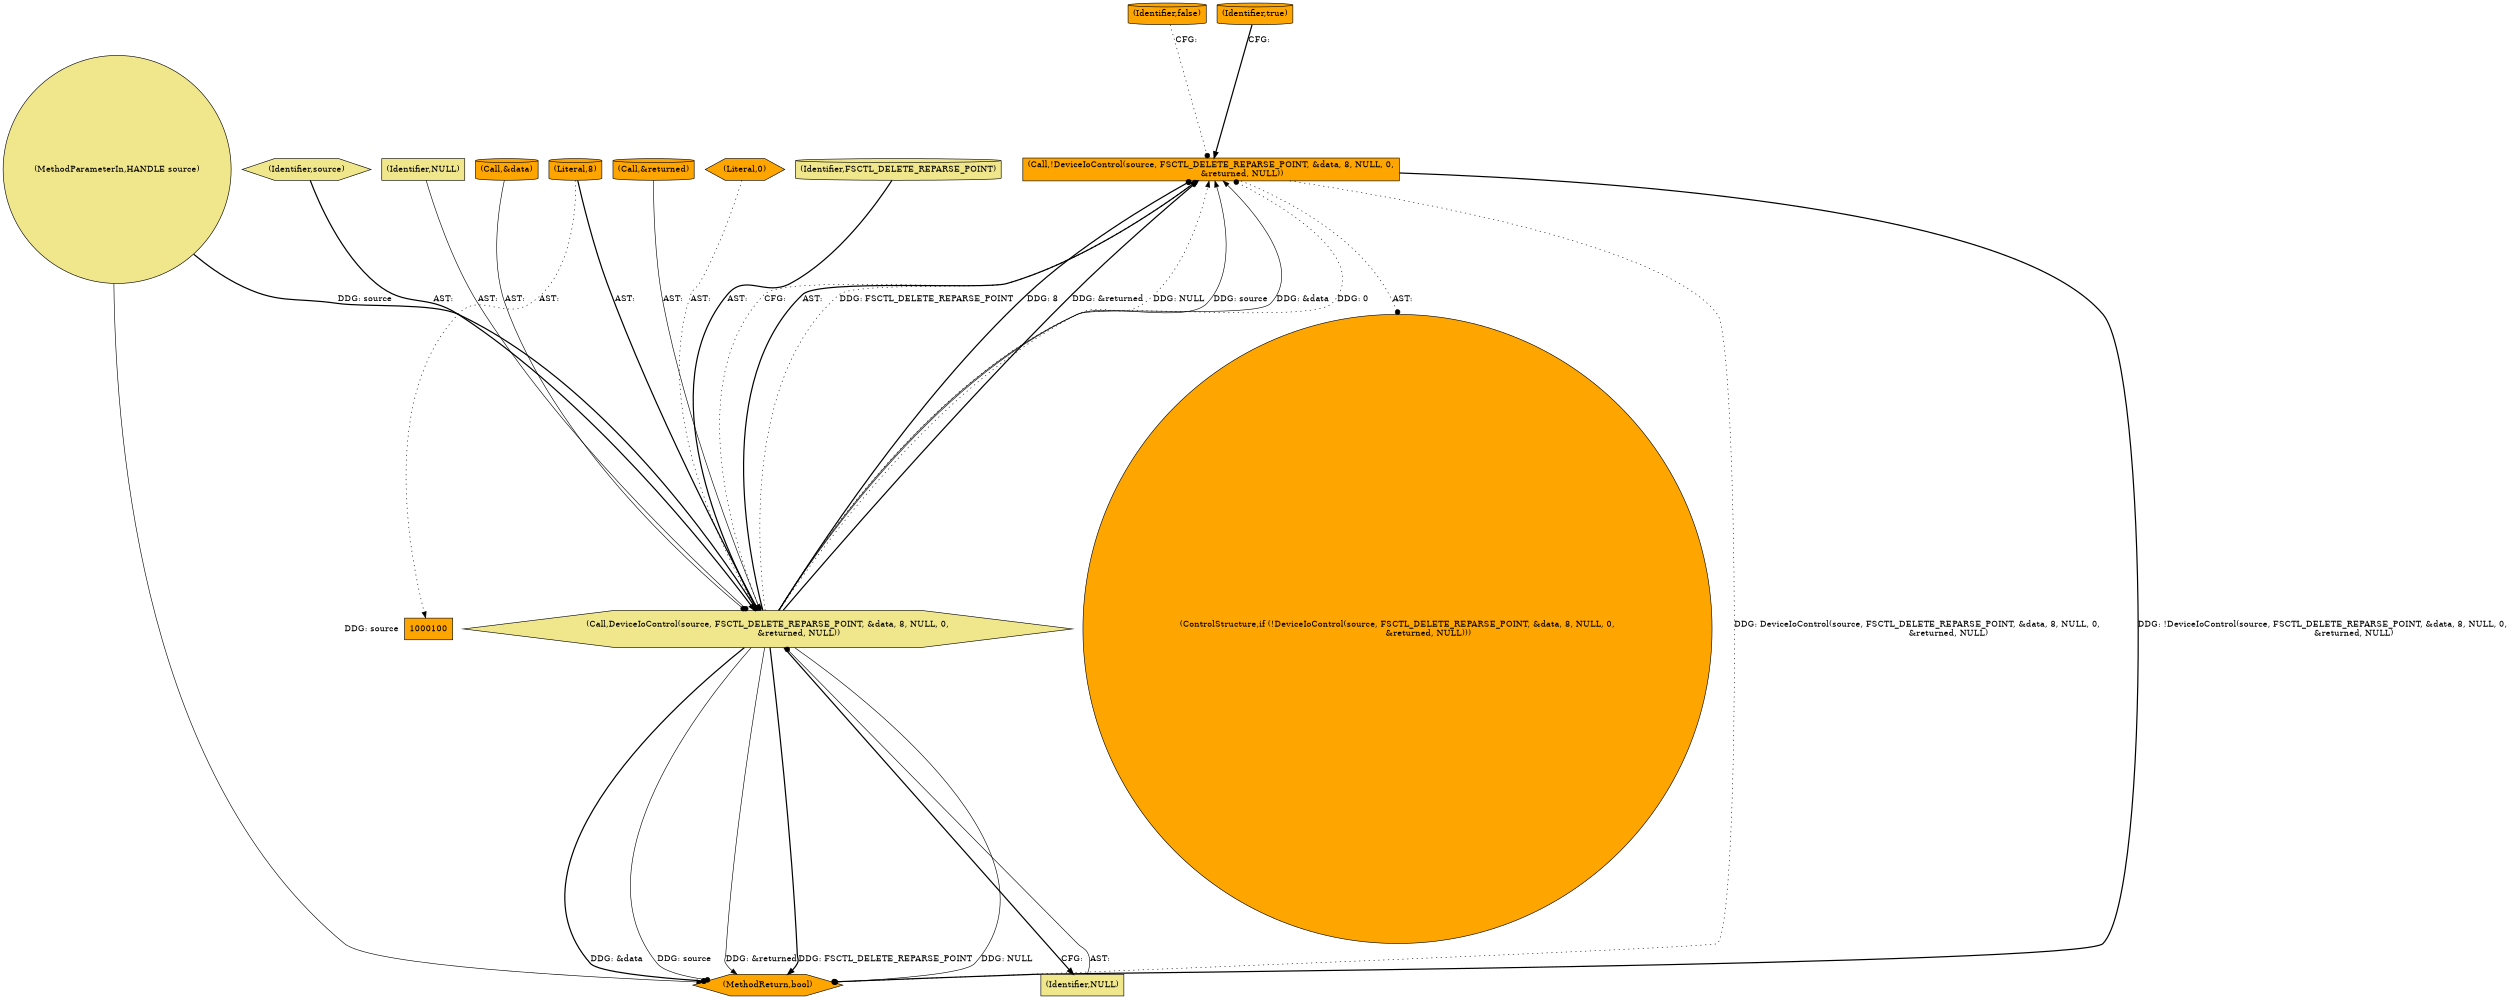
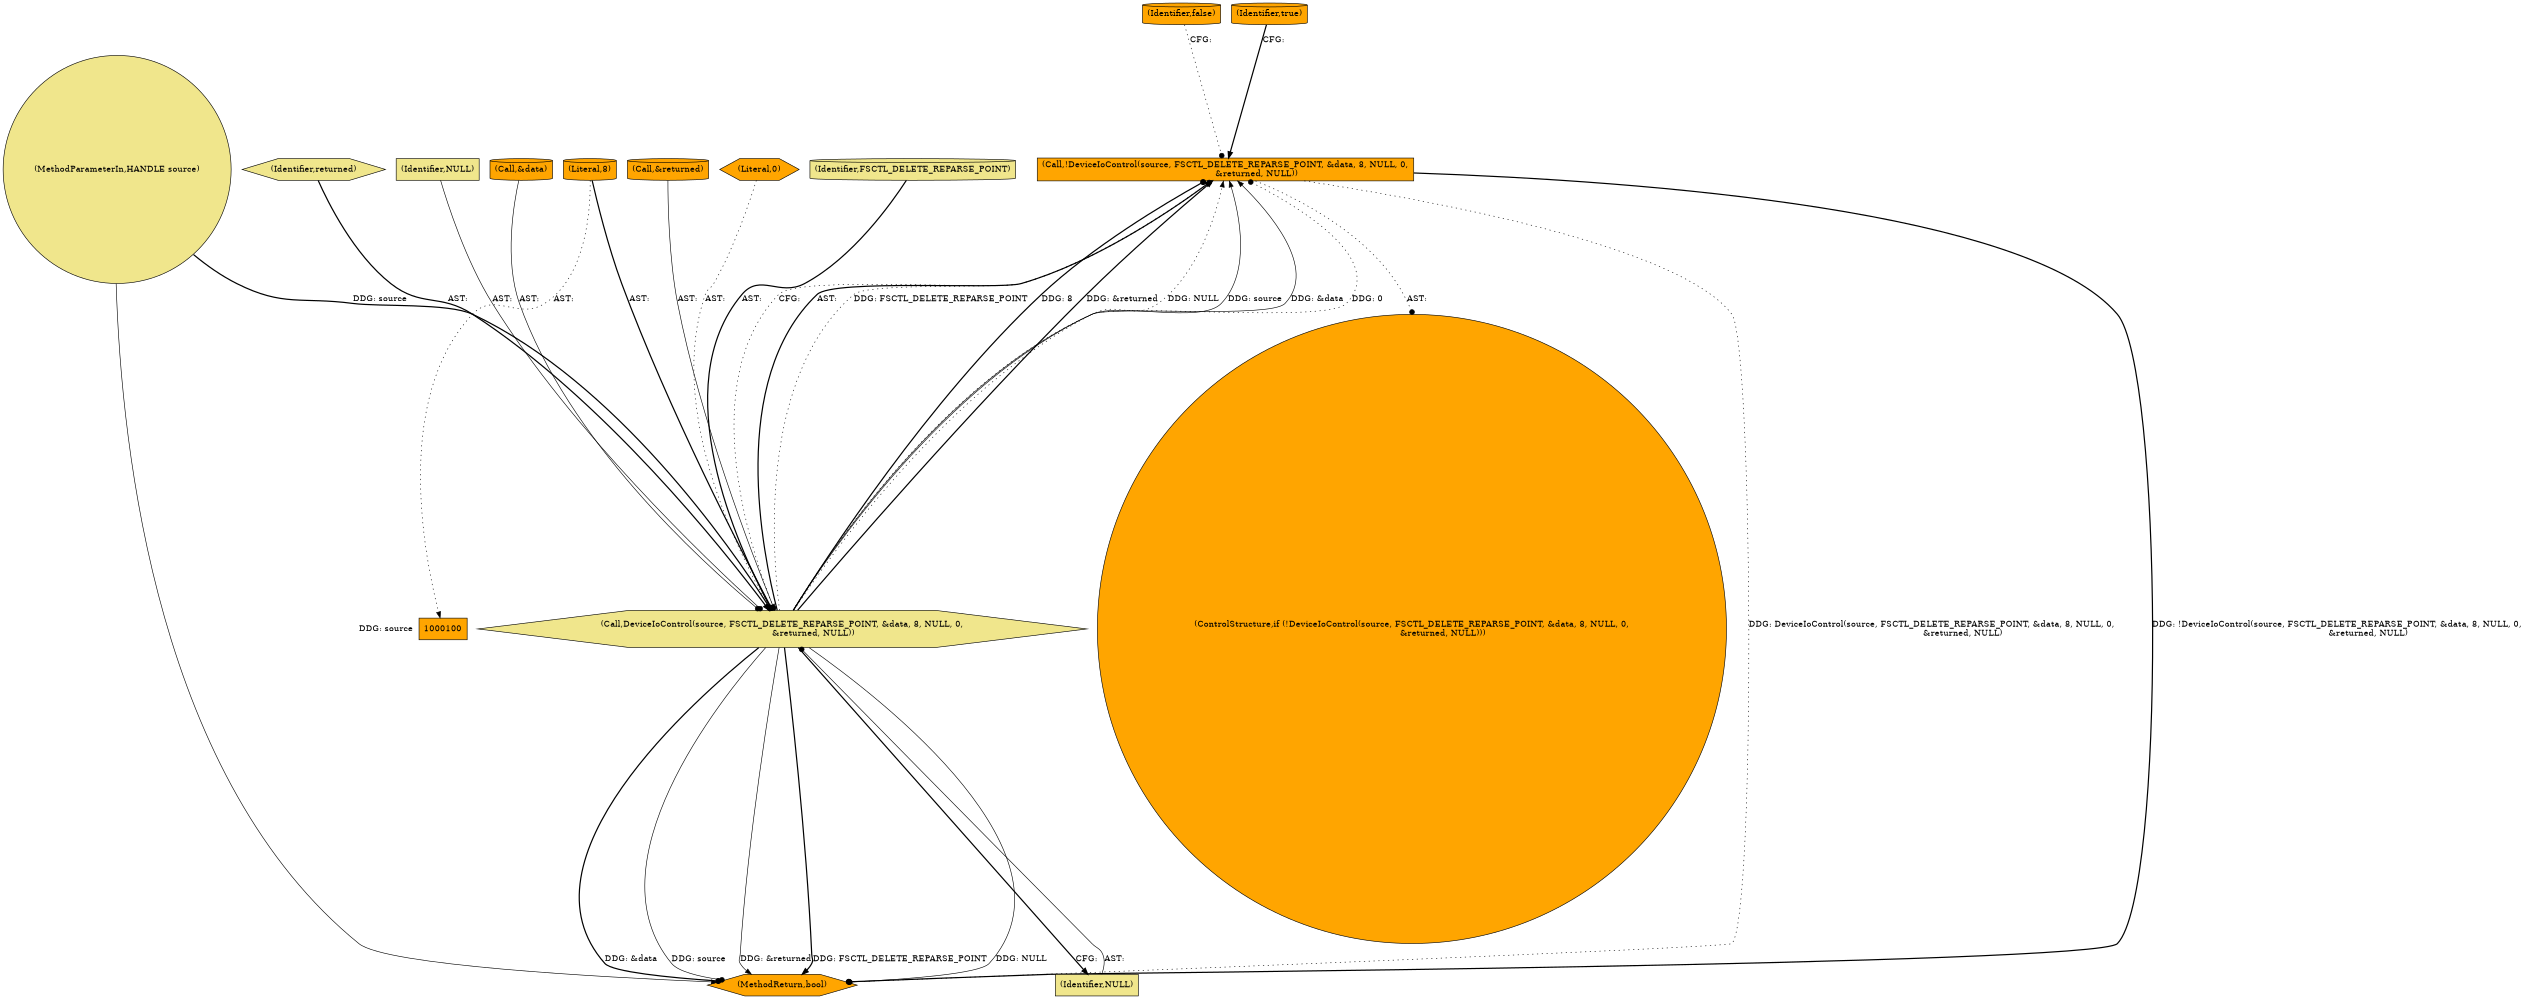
node "(Identifier,source)": label "(Identifier,source)" -> "(Identifier,returned)"
